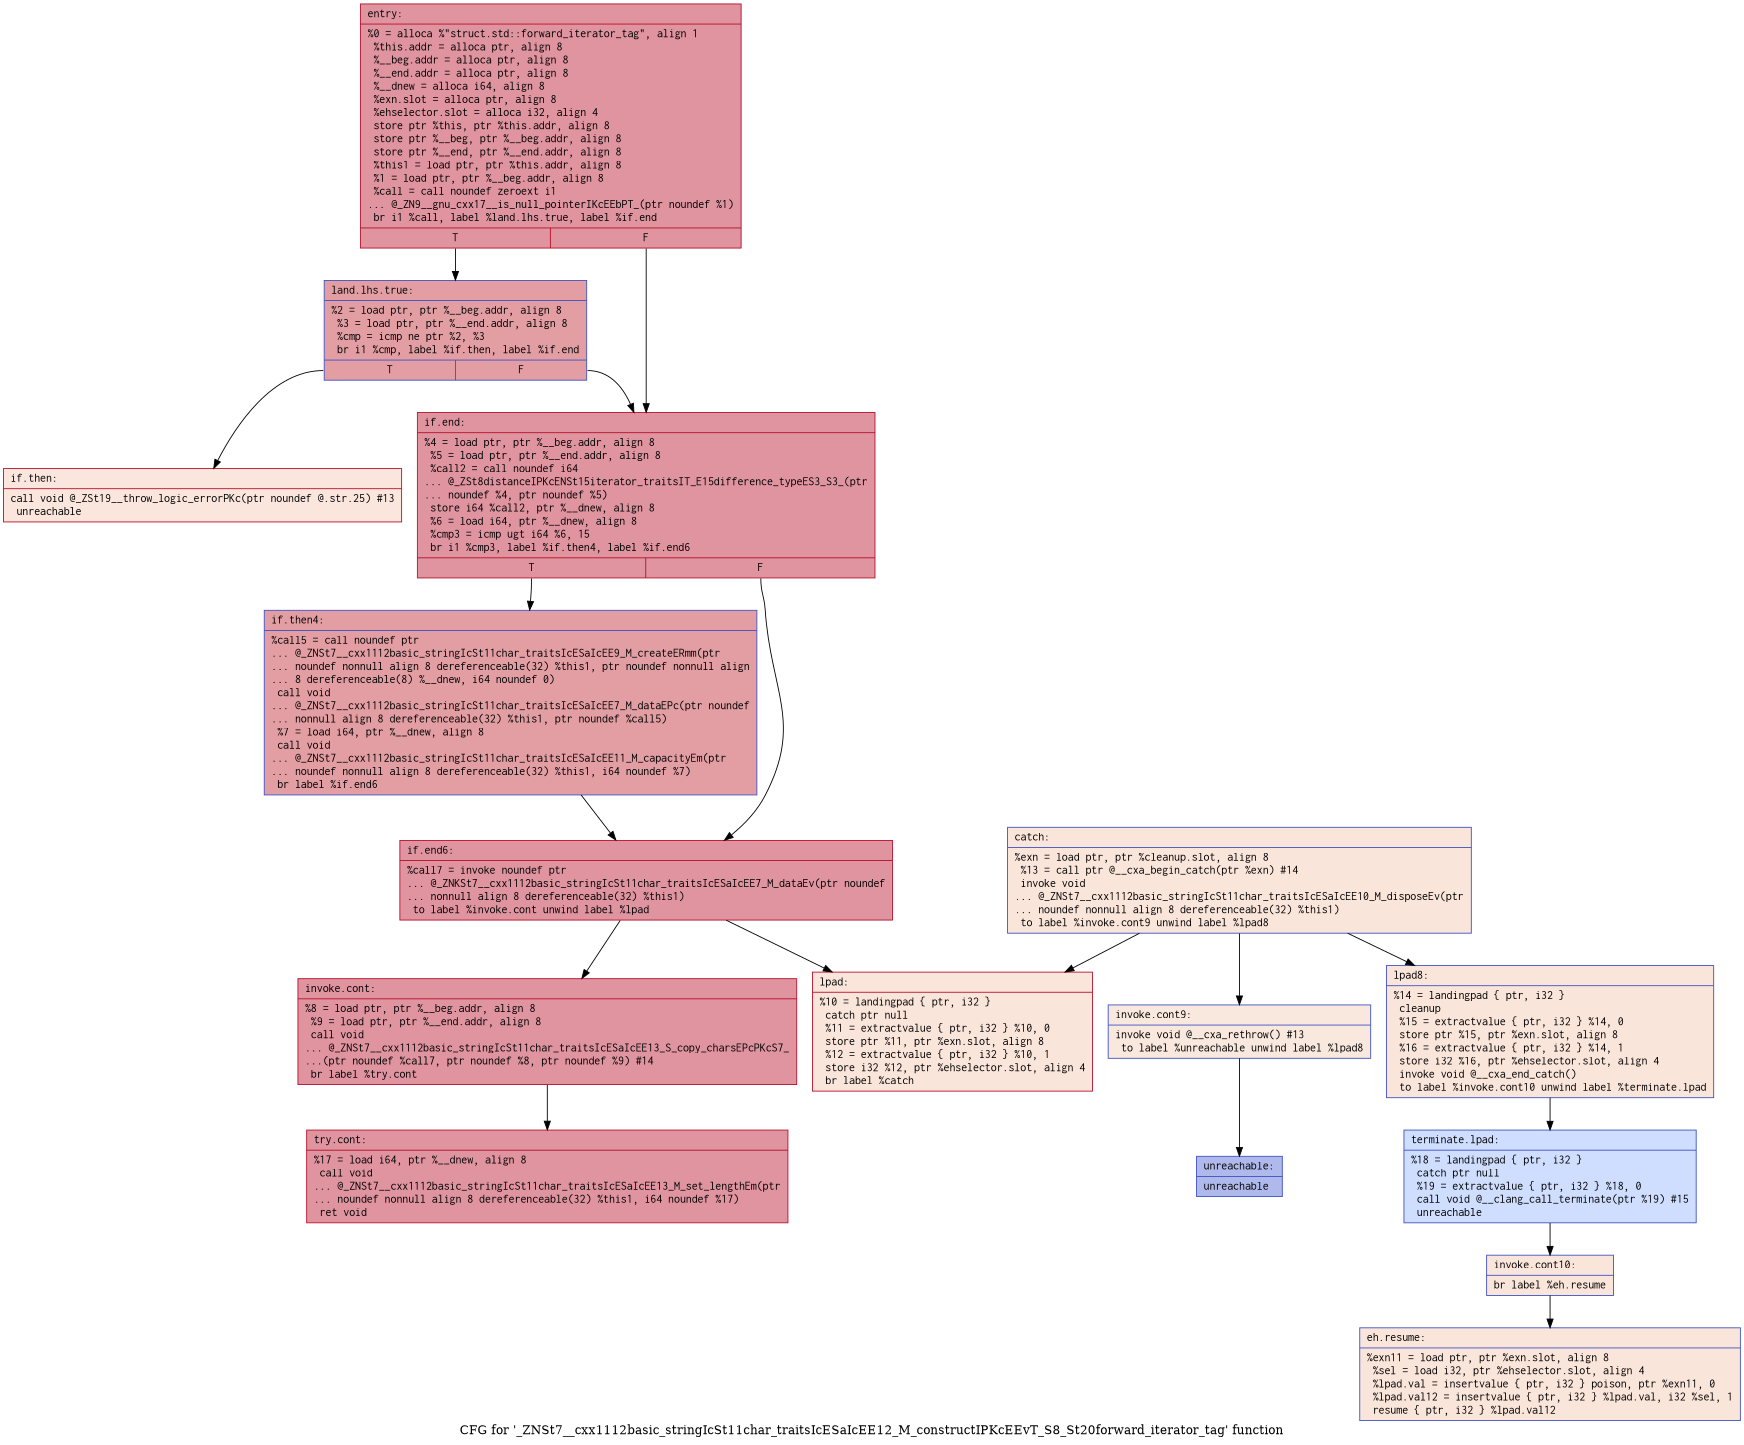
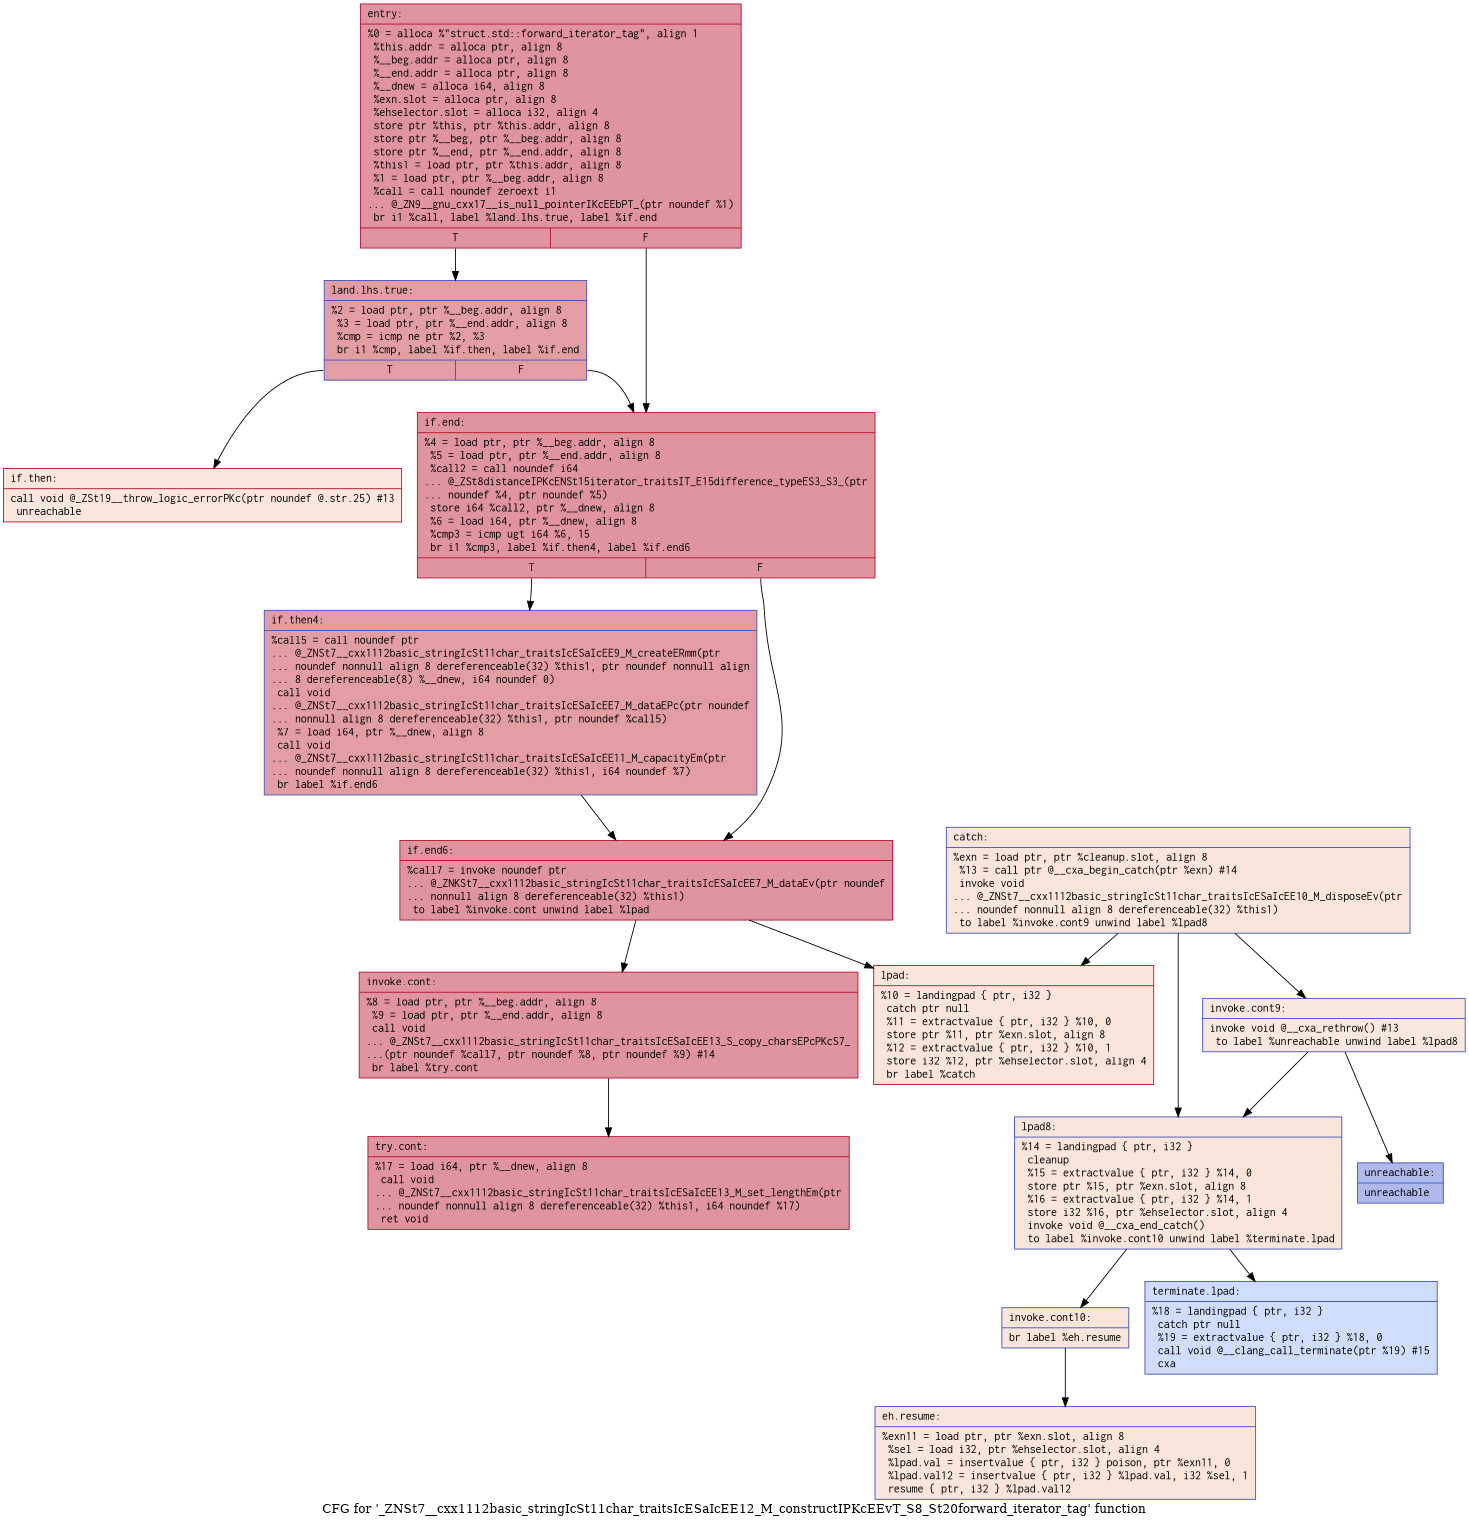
edge "invoke.cont9:" -> "lpad8:": added
node "terminate.lpad:": text "unreachable" -> "cxa"
edge "terminate.lpad:" -> "invoke.cont10:": now "lpad8:" -> "invoke.cont10:"
